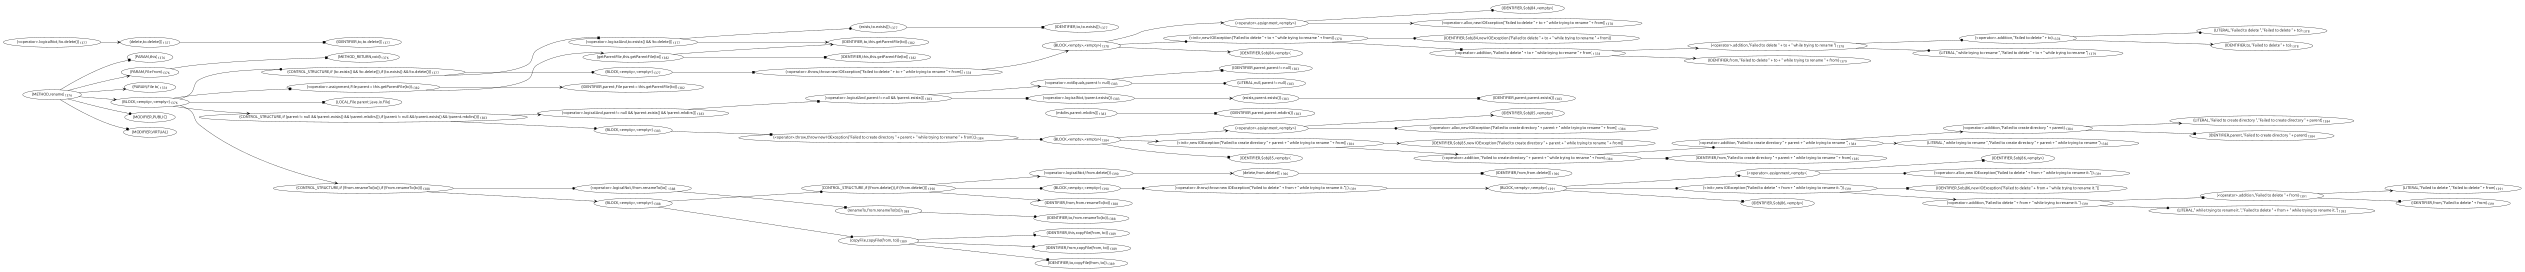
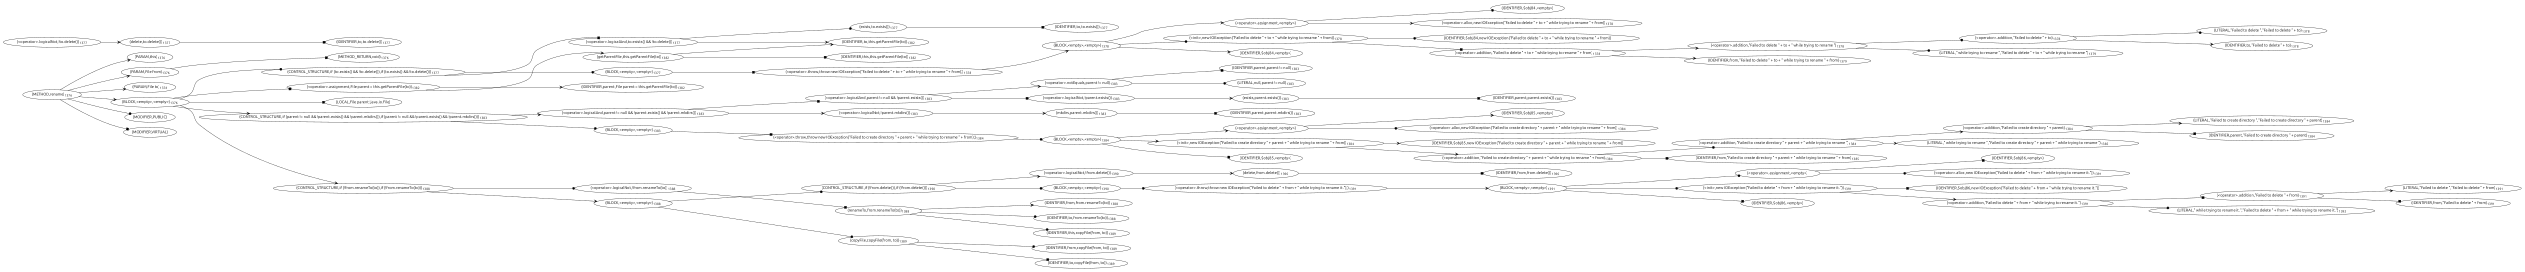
edge "(METHOD,rename)" -> "(PARAM,this)": arrowhead box -> vee
node "(<operator>.logicalNot,!parent.mkdirs())": added
edge "(CONTROL_STRUCTURE,if (!from.delete()),if (!from.delete()))" -> "(IDENTIFIER,from,from.renameTo(to))": now "(renameTo,from.renameTo(to))" -> "(IDENTIFIER,from,from.renameTo(to))"
edge "(copyFile,copyFile(from, to))" -> "(IDENTIFIER,this,copyFile(from, to))": now "(renameTo,from.renameTo(to))" -> "(IDENTIFIER,this,copyFile(from, to))"
